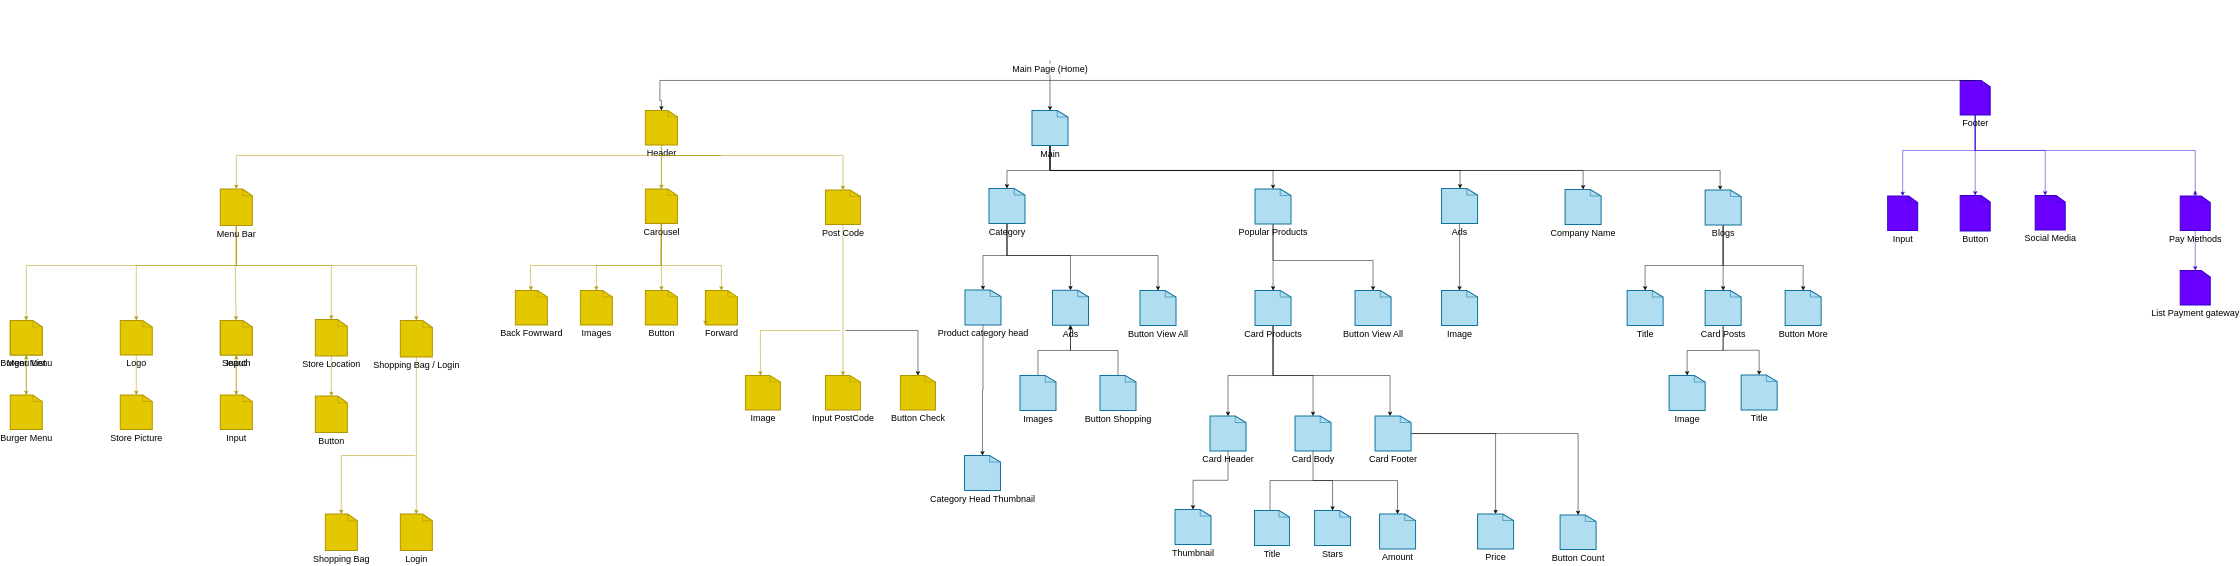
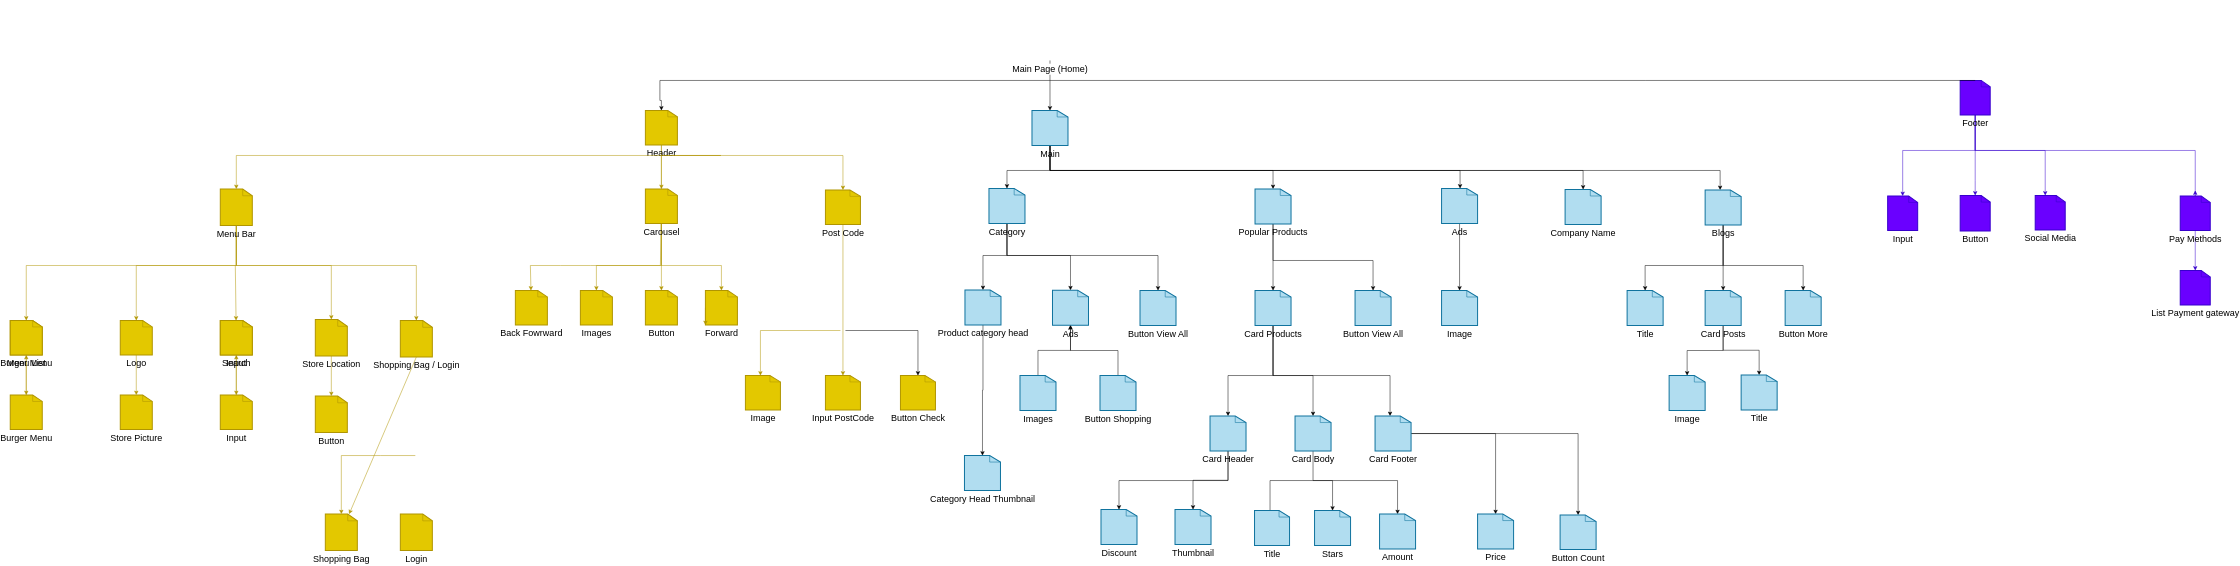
edge "Card Header" -> "Discount": added
edge "Shopping Bag / Login" -> "Login": now "Shopping Bag / Login" -> "Shopping Bag"
node "Discount": added
